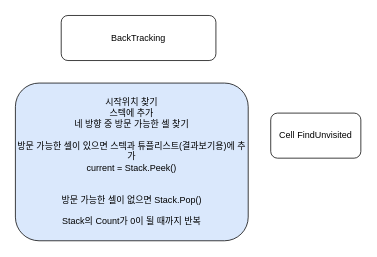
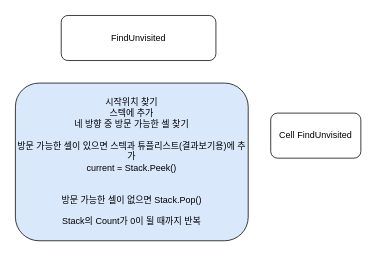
node "BackTracking": label "BackTracking" -> "FindUnvisited"
